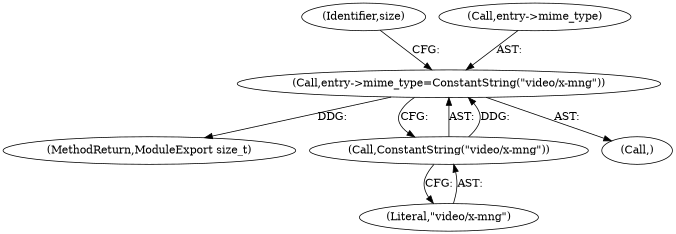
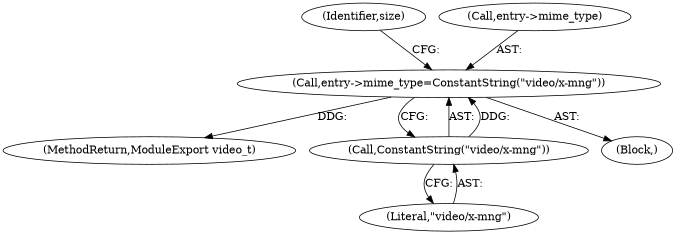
node "(MethodReturn,ModuleExport size_t)": label "(MethodReturn,ModuleExport size_t)" -> "(MethodReturn,ModuleExport video_t)"
node "(Call,)": label "(Call,)" -> "(Block,)"
